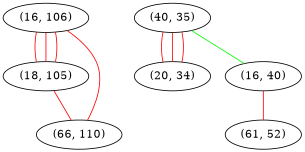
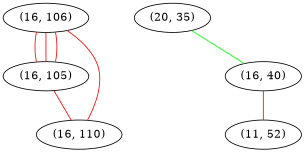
node "(40, 35)": label "(40, 35)" -> "(20, 35)"
node "(18, 105)": label "(18, 105)" -> "(16, 105)"
node "(20, 34)": removed
node "(66, 110)": label "(66, 110)" -> "(16, 110)"
node "(61, 52)": label "(61, 52)" -> "(11, 52)"
